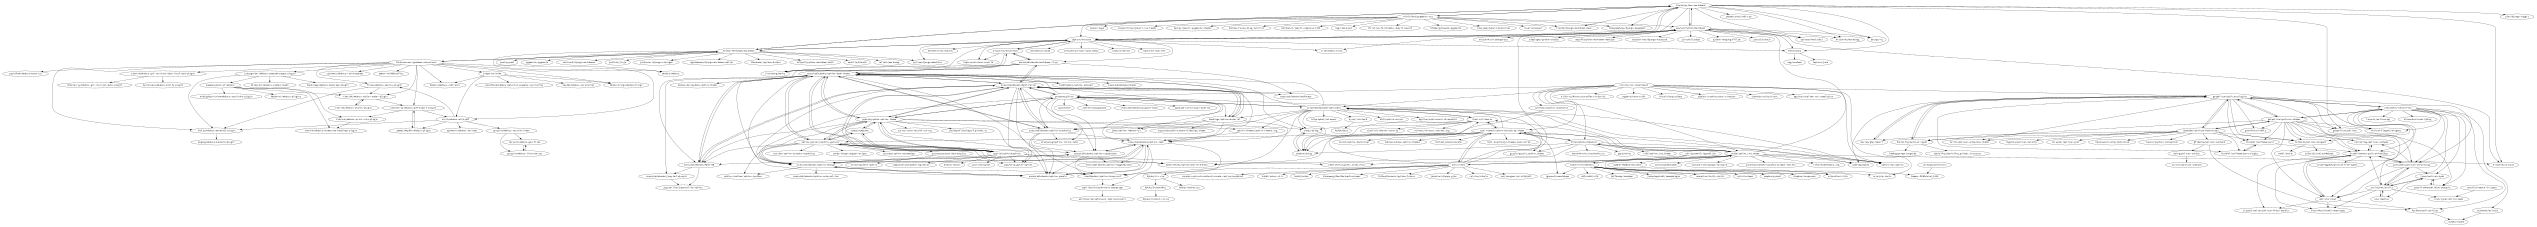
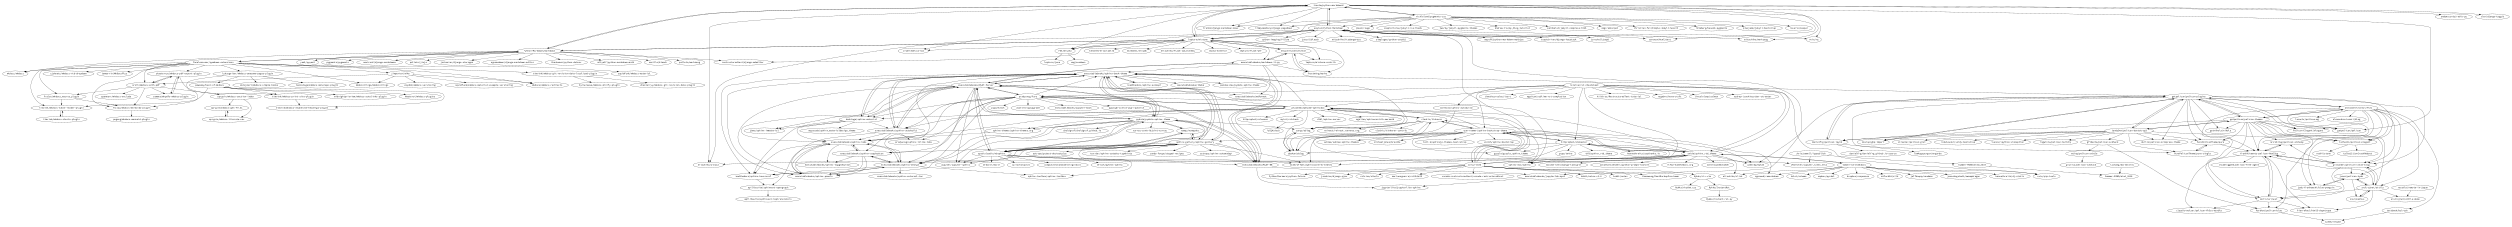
node "design/rq": label "design/rq" -> "nvie/rq"
node "pylixm/django-mdeditor": label "pylixm/django-mdeditor" -> "restructuredtext/django-mdeditor"
edge "timvink/mkdocs-table-reader-plugin" -> "zhaoterryy/mkdocs-pdf-export-plugin": now "orzih/mkdocs-with-pdf" -> "zhaoterryy/mkdocs-pdf-export-plugin"
edge "executablebooks/MyST-Parser" -> "executablebooks/sphinx-copybutton": removed
edge "ryan-roemer/sphinx-bootstrap-theme" -> "snide/sphinx_rtd_theme": added
